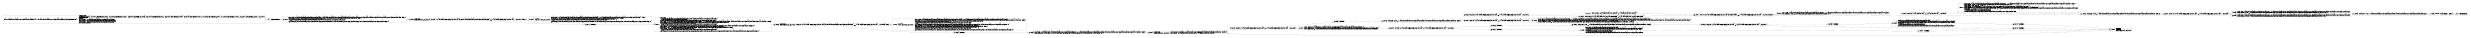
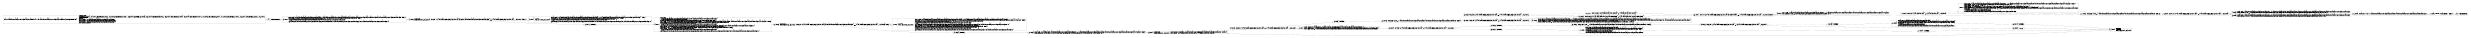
node "85: 0x0040": text "SYNTHETIC" -> "VIRTUAL"
